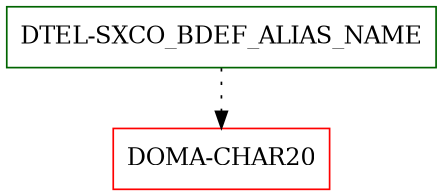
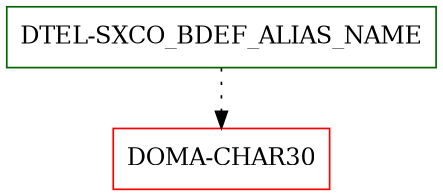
node "DOMA-CHAR20": label "DOMA-CHAR20" -> "DOMA-CHAR30"
